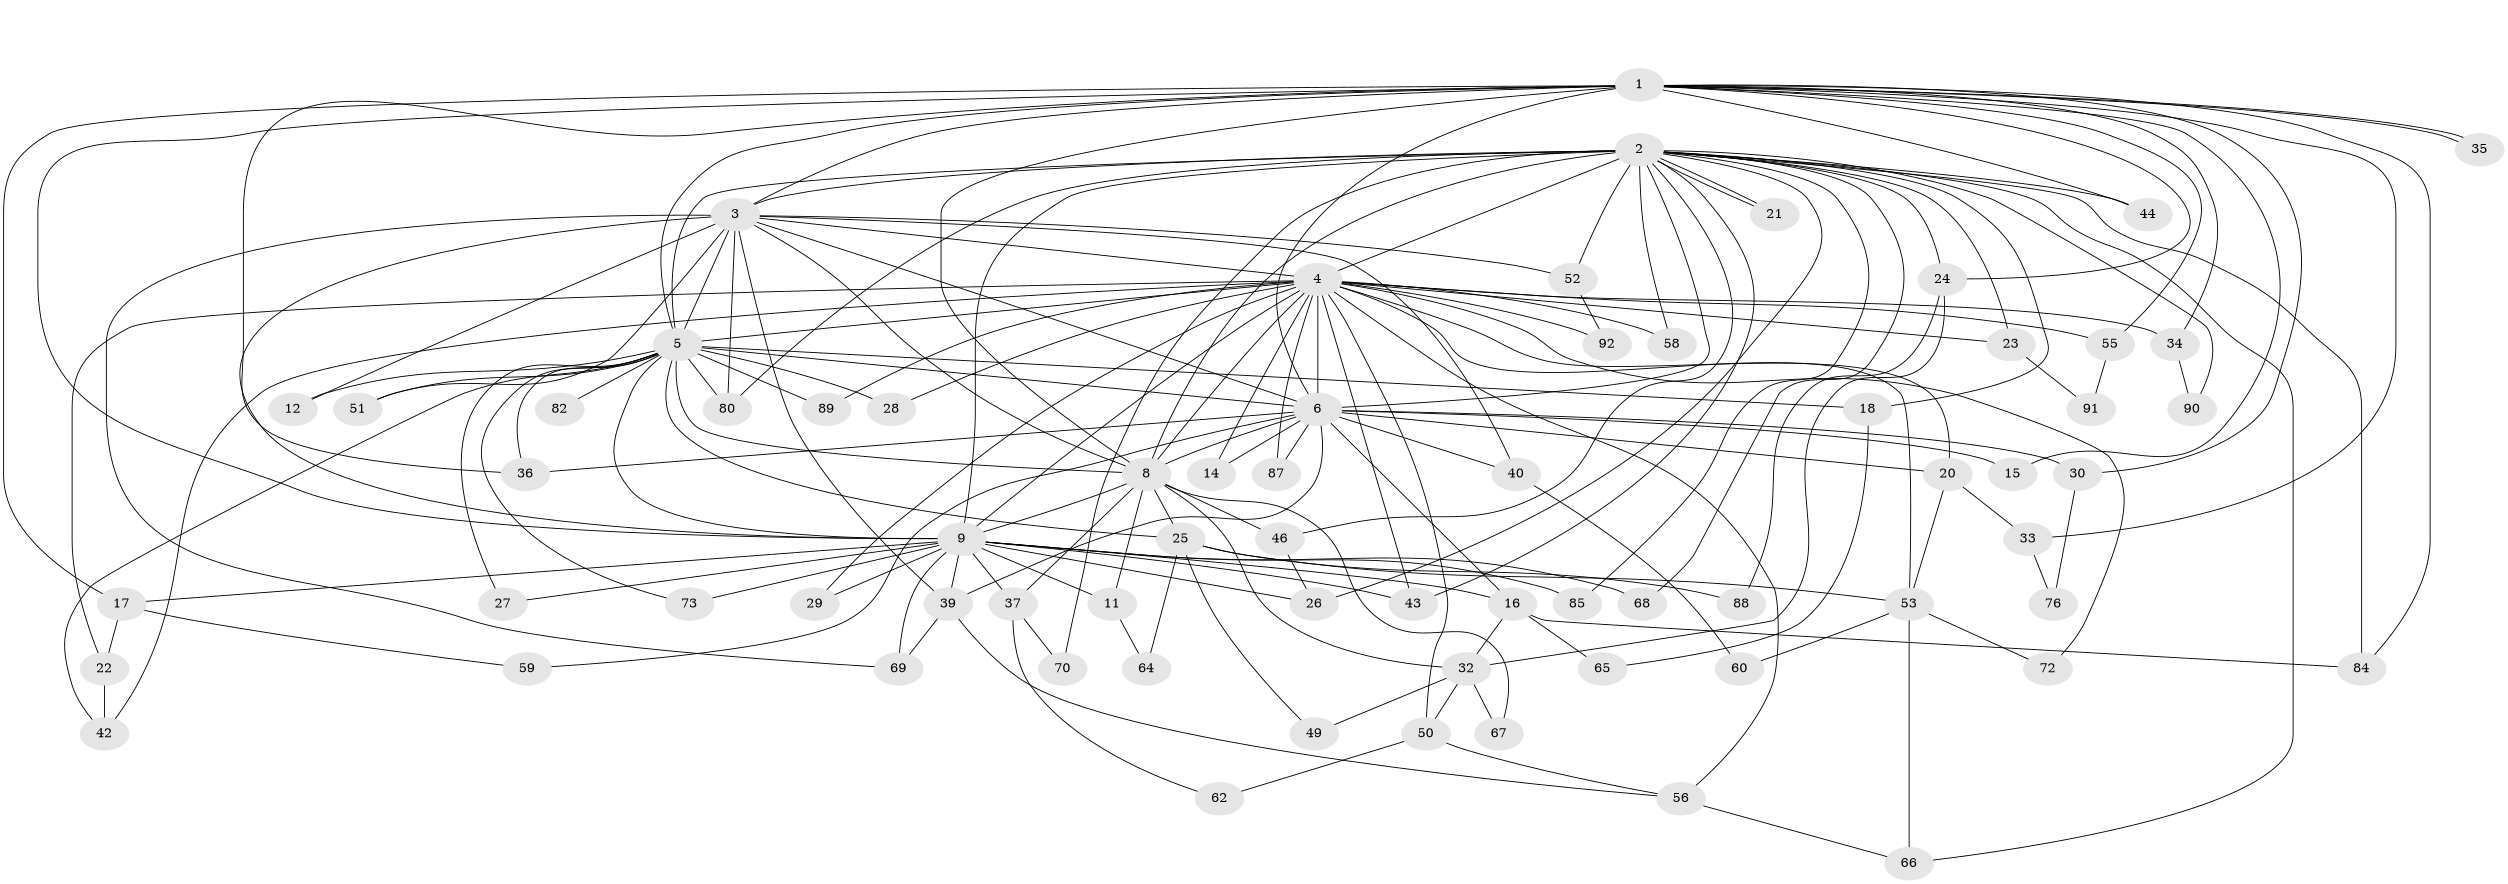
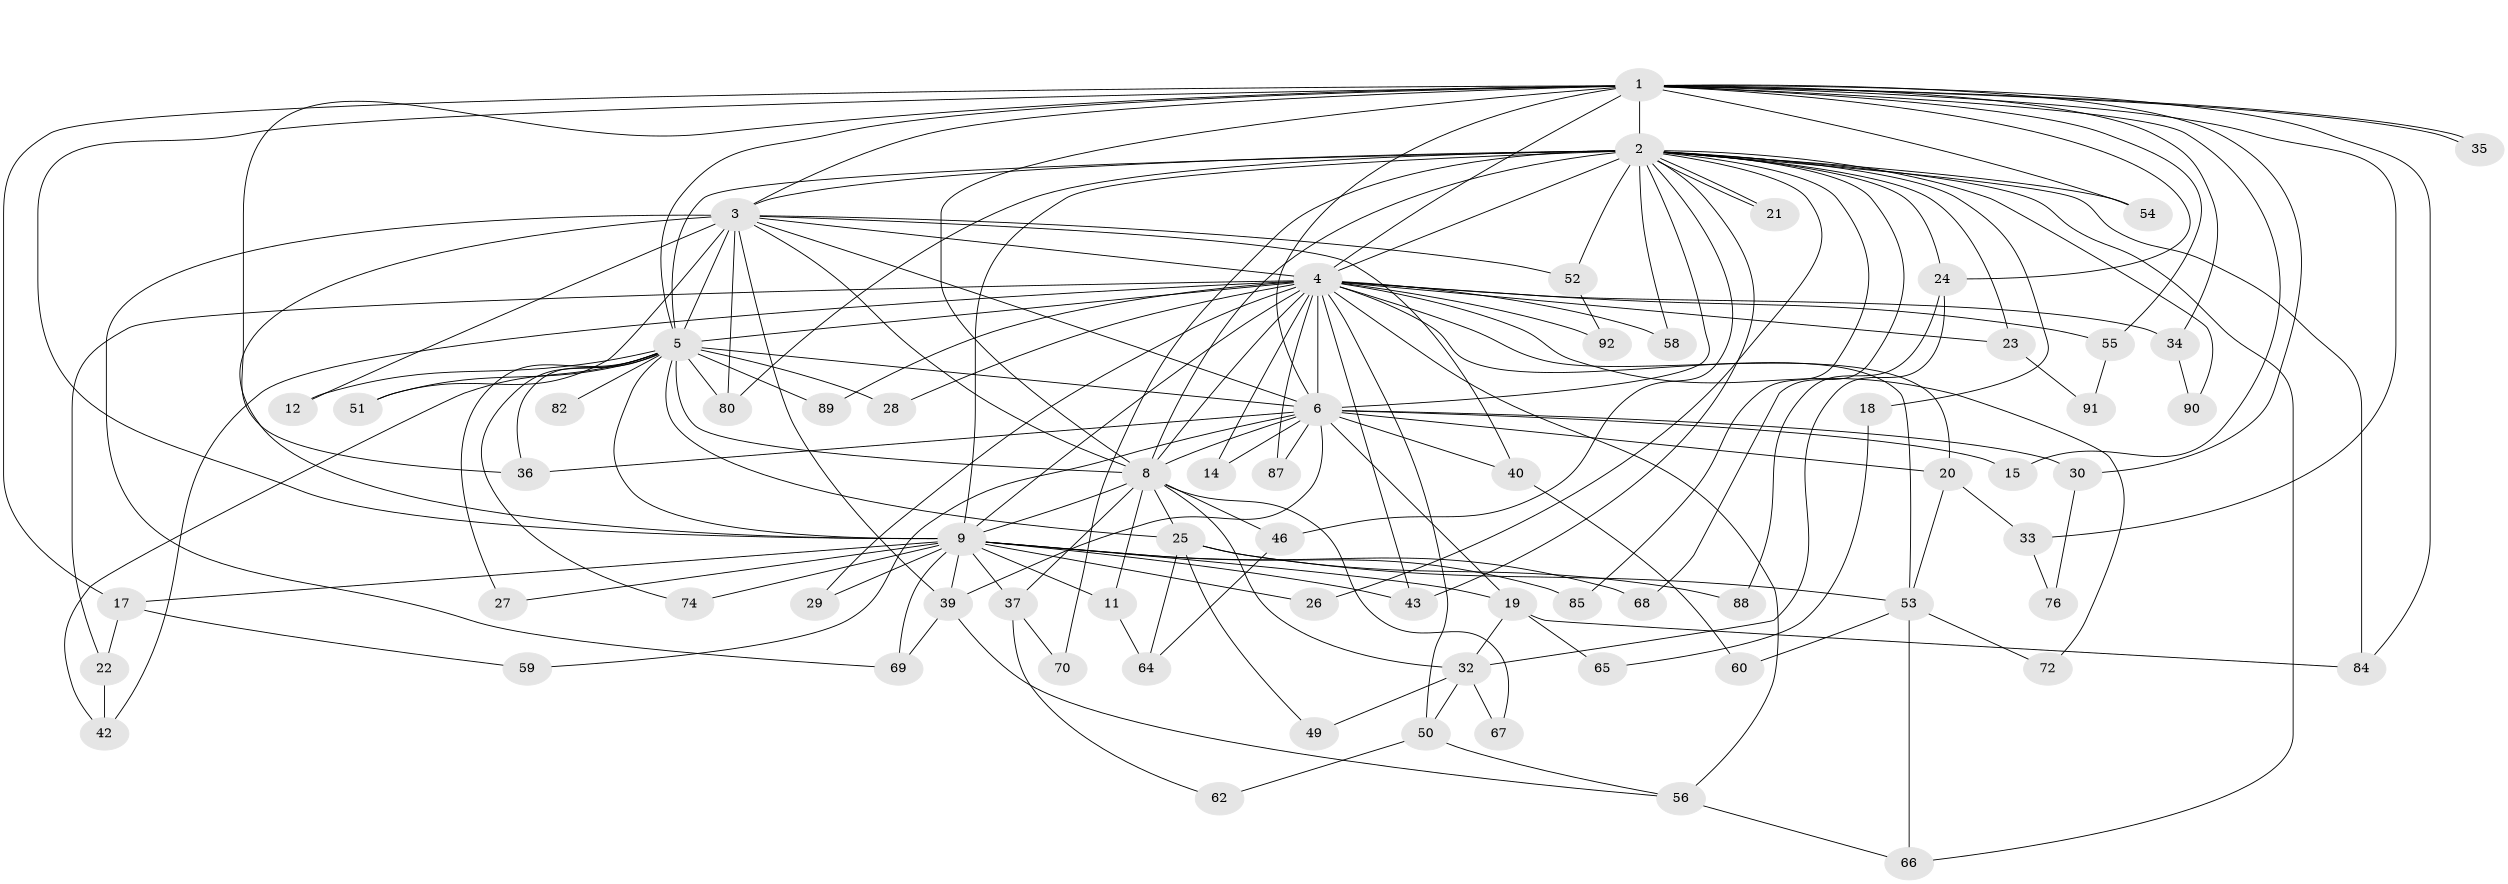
edge "1" -- "2": added
edge "1" -- "4": added
node "44": label "44" -> "54"
edge "5" -- "18": removed
edge "46" -- "26": now "46" -- "64"
node "73": label "73" -> "74"
node "16": label "16" -> "19"
